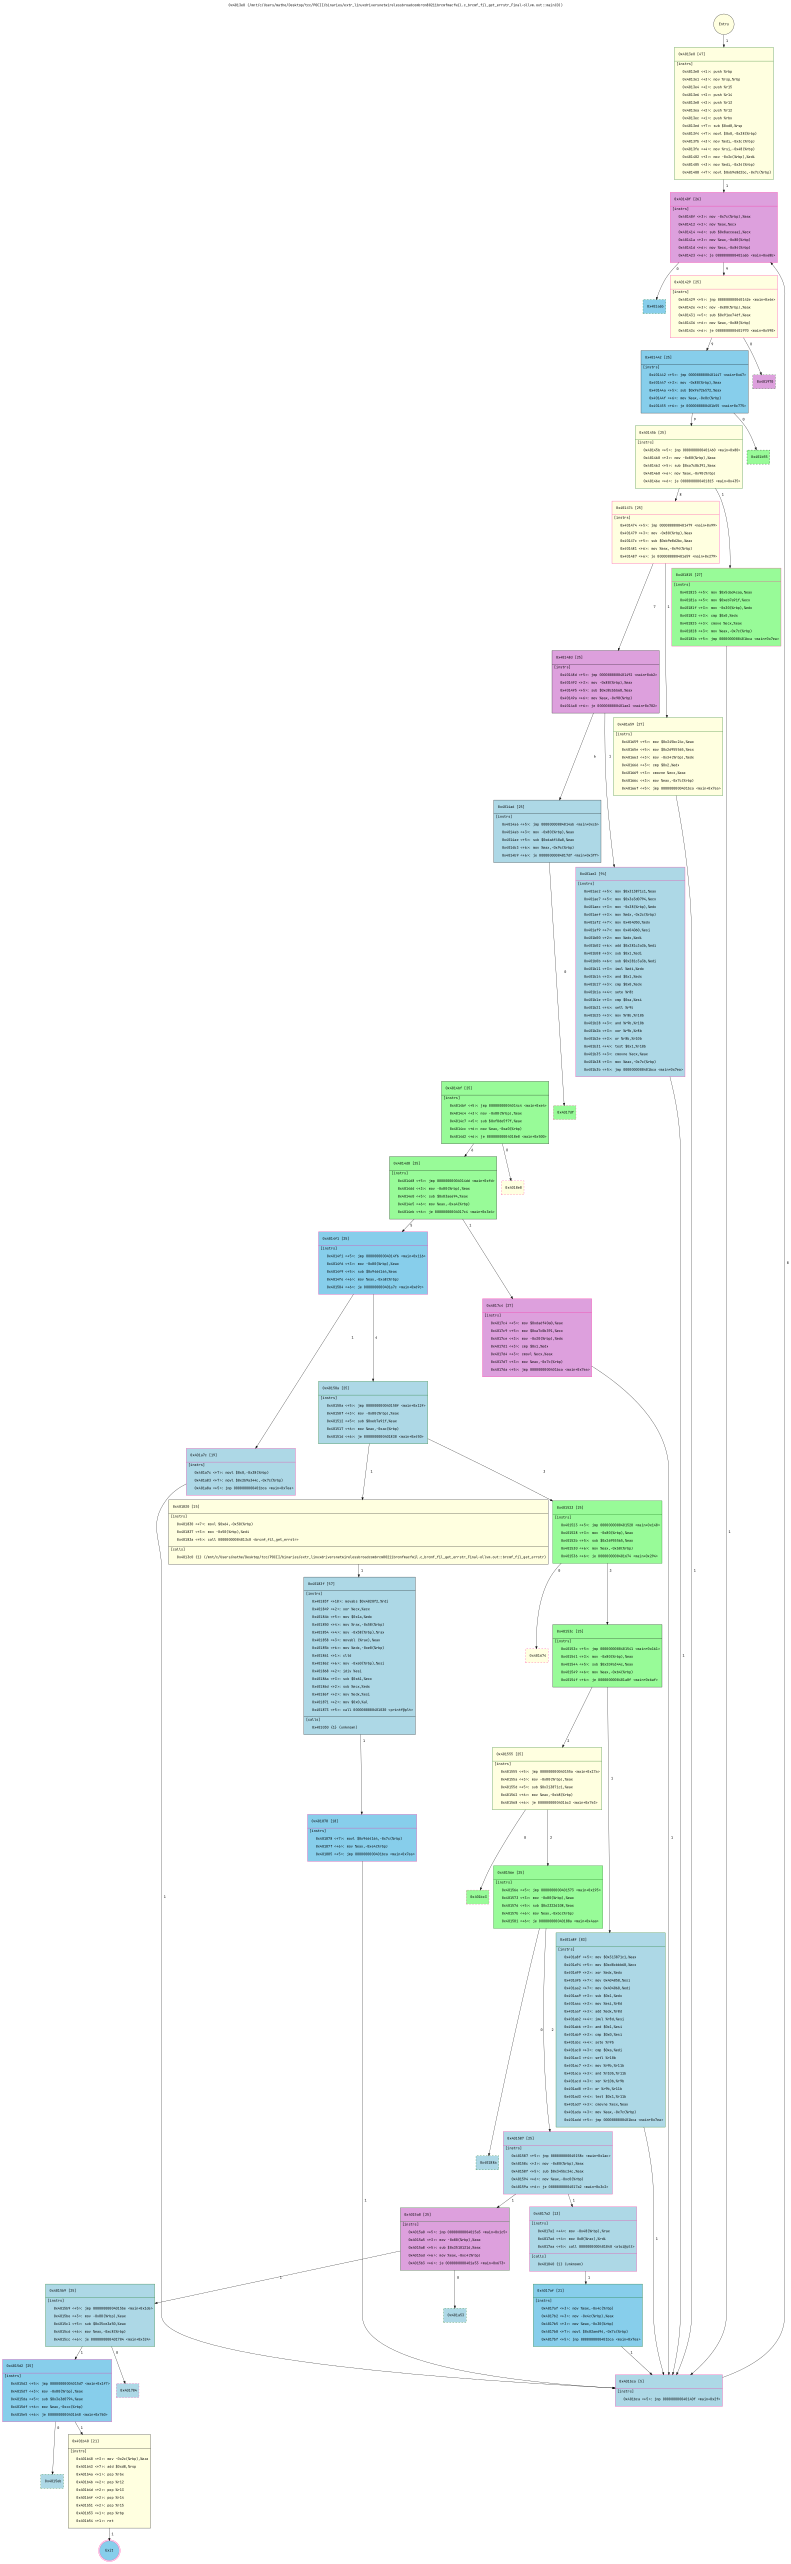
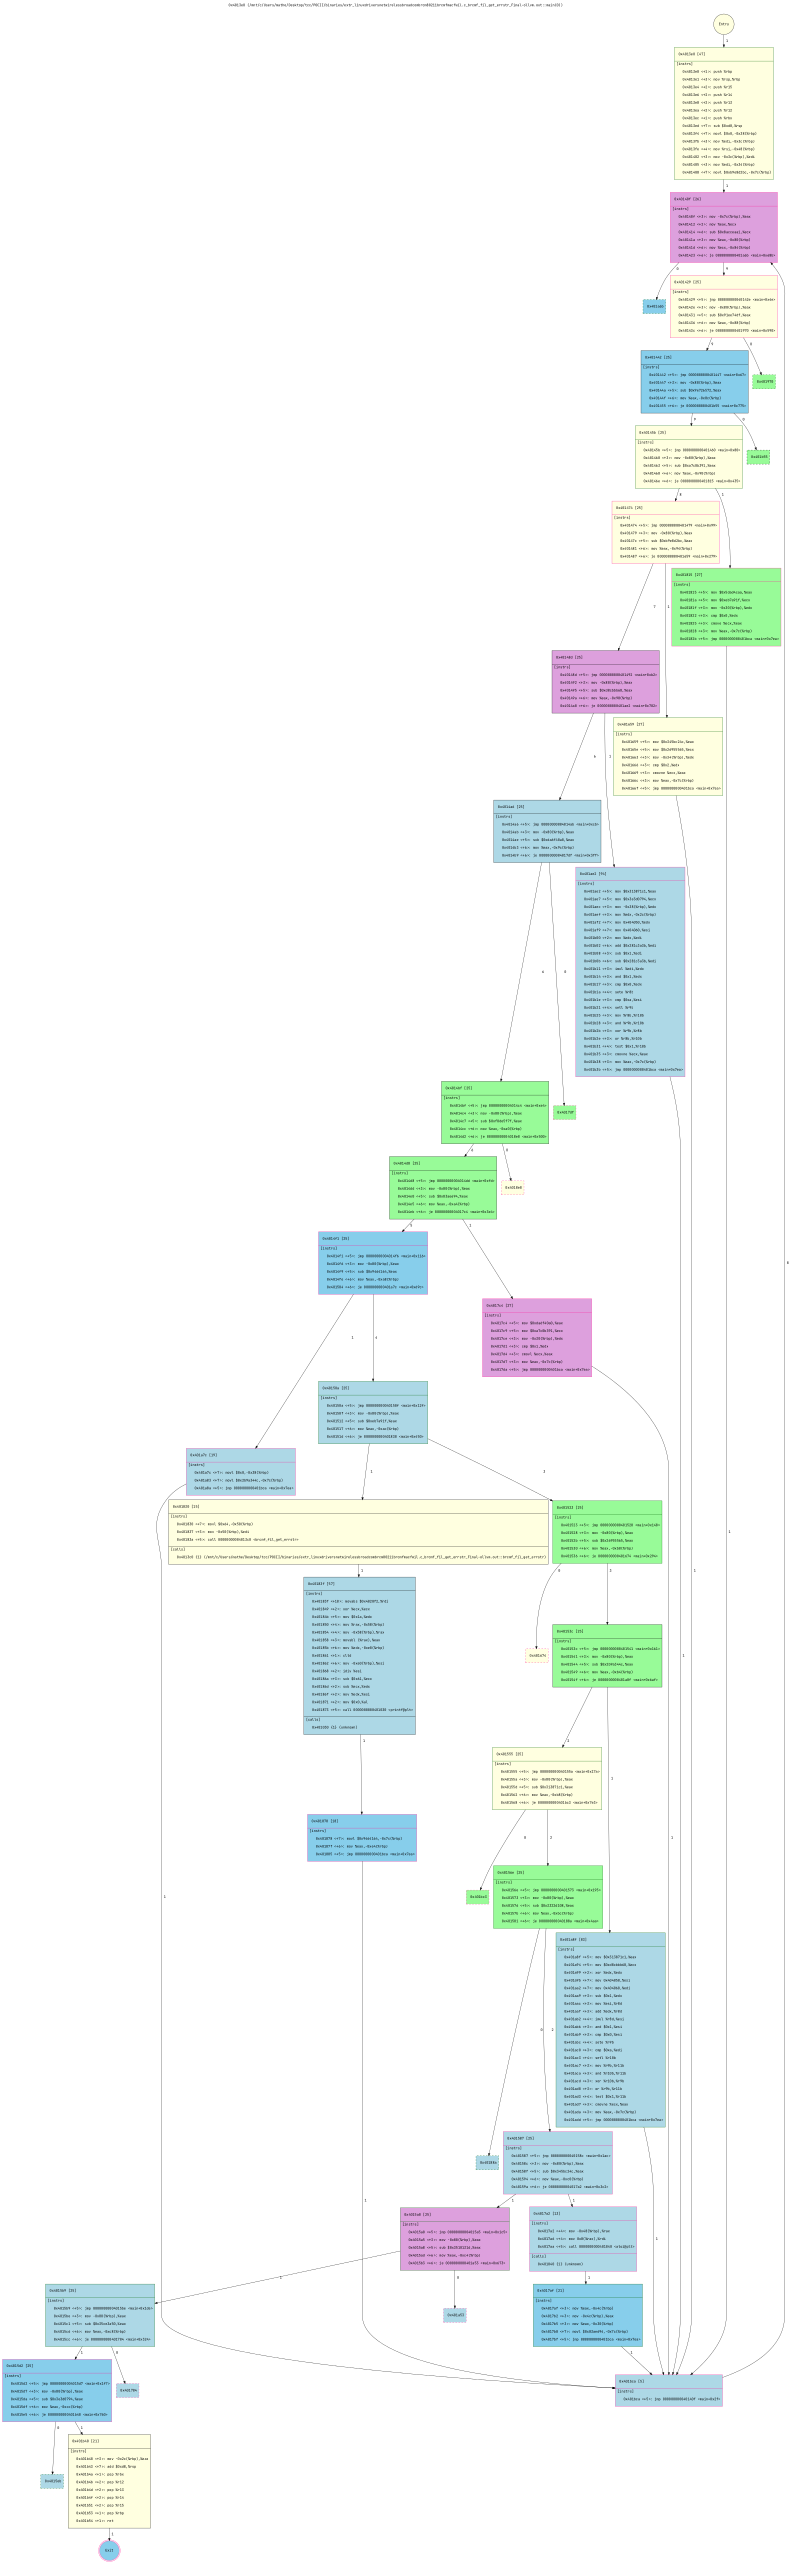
node "0x401970": fillcolor plum -> palegreen
edge "0x4014a6 [25]" -> "0x4014bf [25]": added, label "6"
node "0x401a53": color darkgreen -> deeppink
